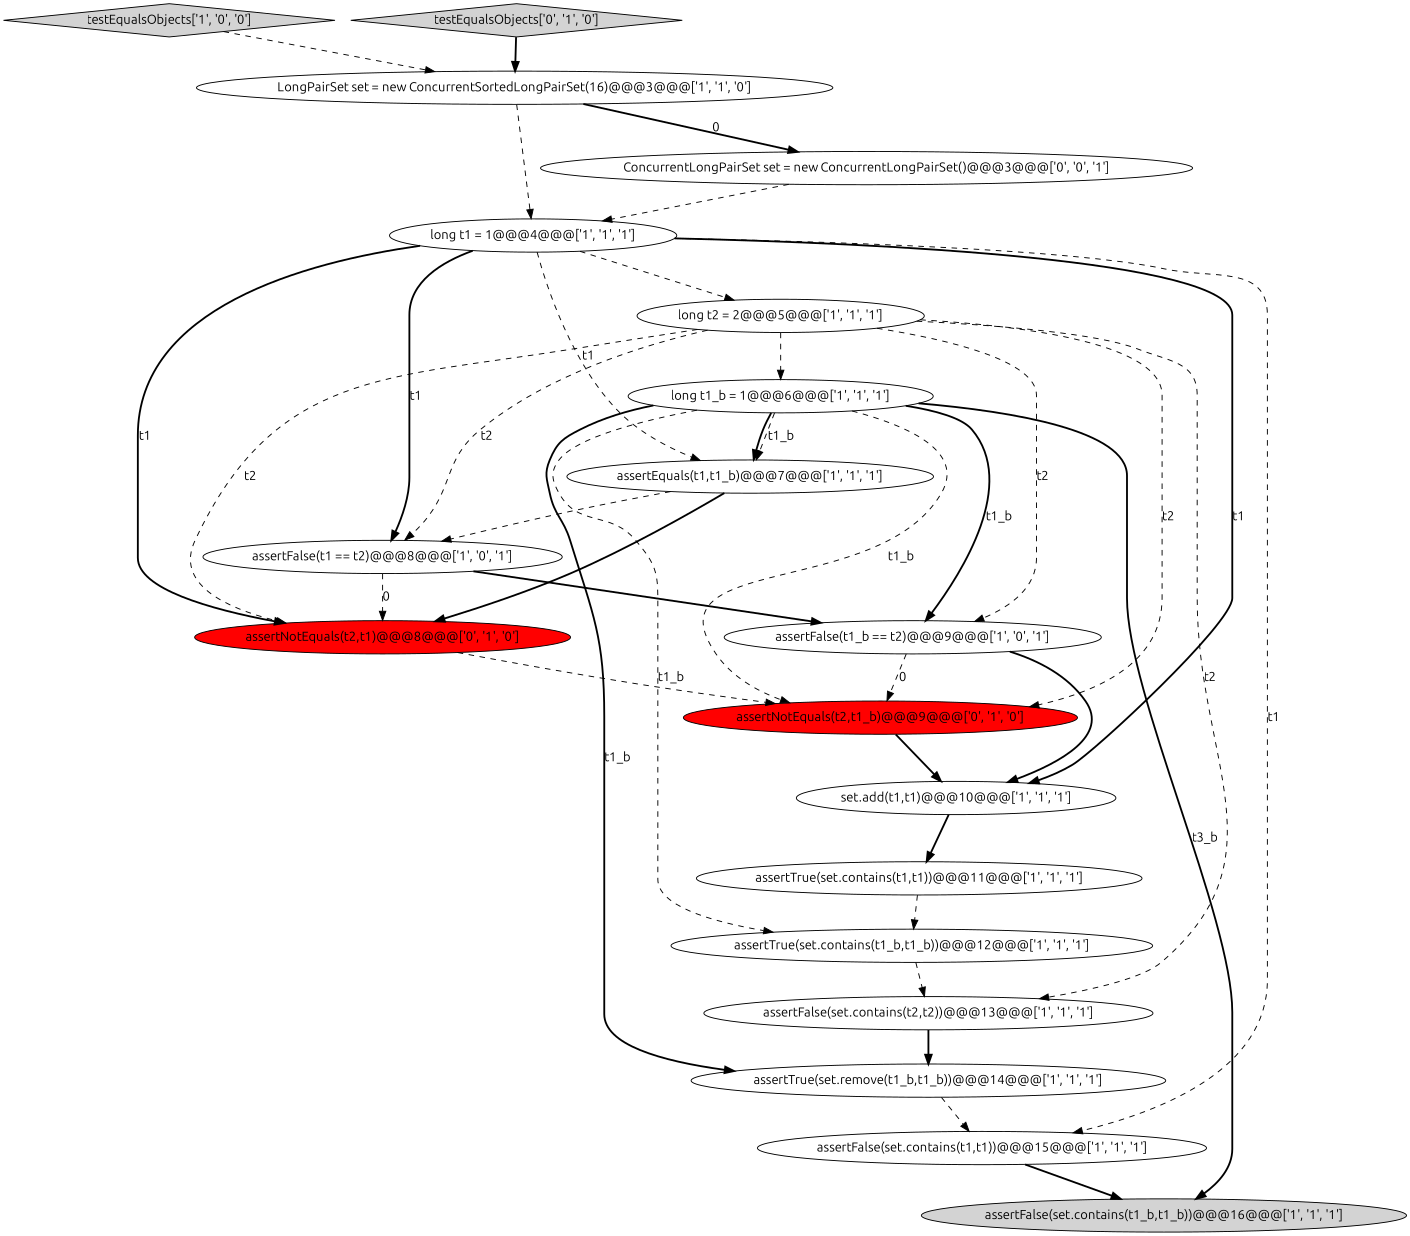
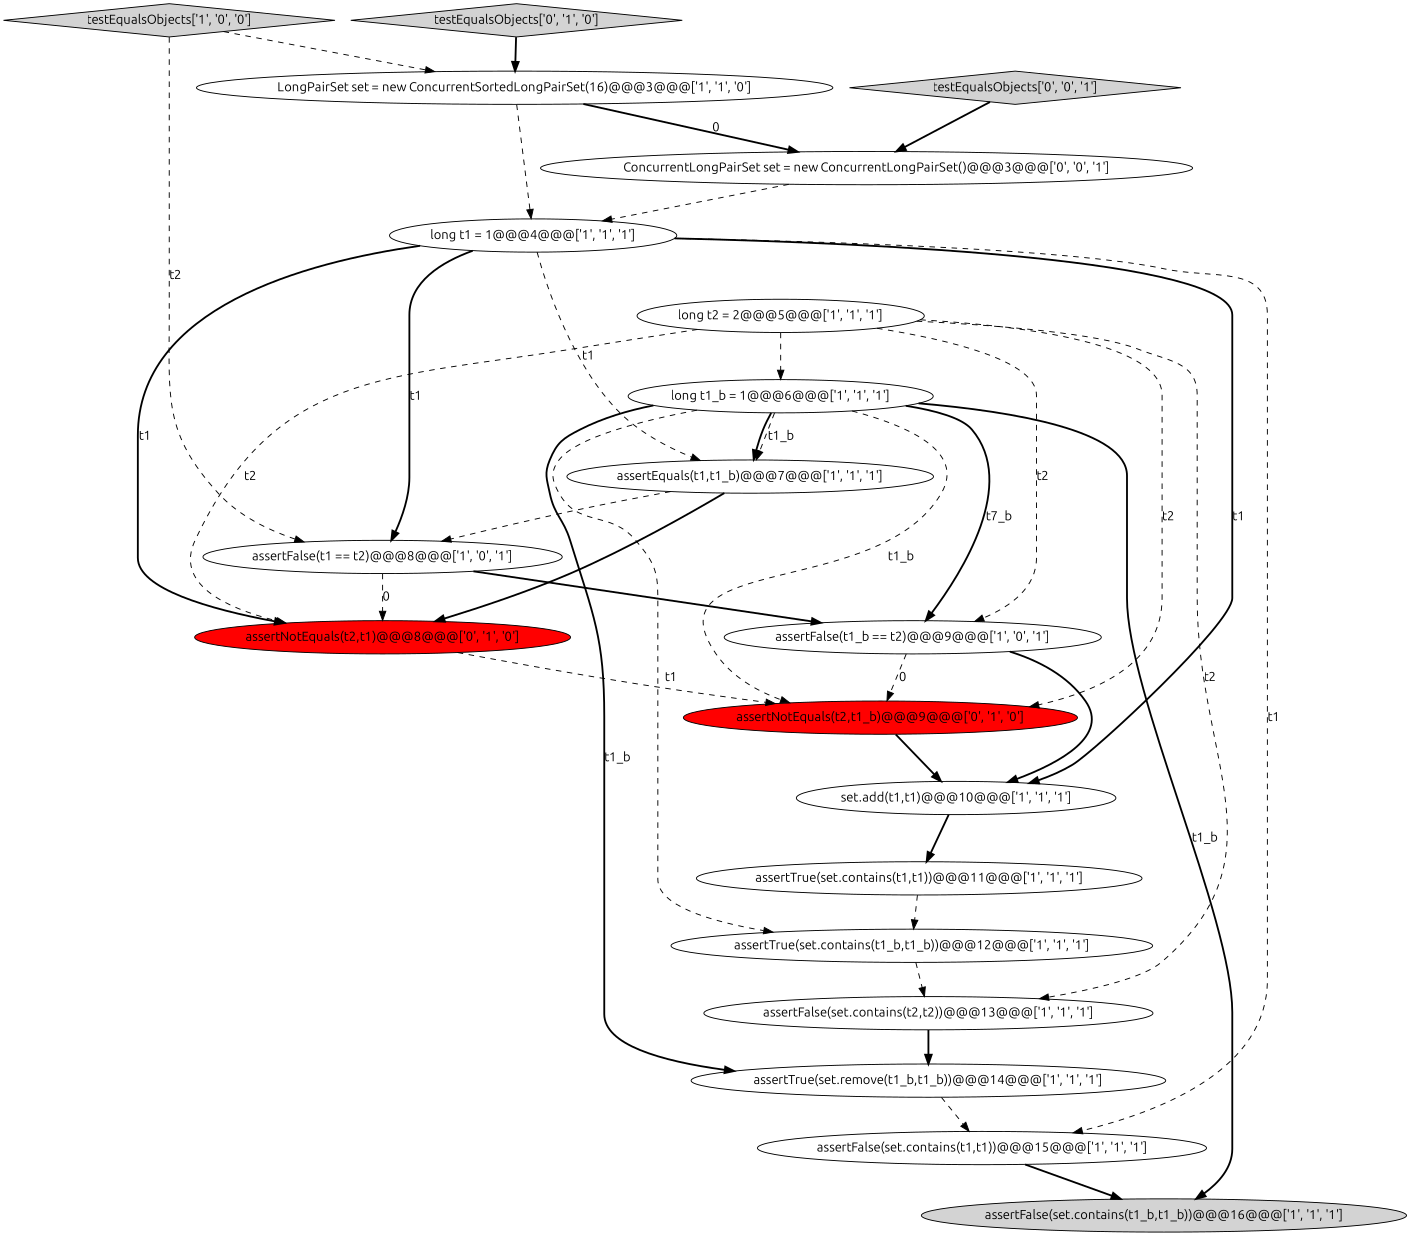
node "testEqualsObjects['0', '0', '1']": added
edge "long t1 = 1@@@4@@@['1', '1', '1']" -> "long t2 = 2@@@5@@@['1', '1', '1']": removed
edge "long t2 = 2@@@5@@@['1', '1', '1']" -> "assertFalse(t1 == t2)@@@8@@@['1', '0', '1']": now "testEqualsObjects['1', '0', '0']" -> "assertFalse(t1 == t2)@@@8@@@['1', '0', '1']"
edge "long t1_b = 1@@@6@@@['1', '1', '1']" -> "assertFalse(t1_b == t2)@@@9@@@['1', '0', '1']": label "t1_b" -> "t7_b"
edge "long t1_b = 1@@@6@@@['1', '1', '1']" -> "assertTrue(set.contains(t1_b,t1_b))@@@12@@@['1', '1', '1']": label "t1_b" -> "t1"
edge "long t1_b = 1@@@6@@@['1', '1', '1']" -> "assertFalse(set.contains(t1_b,t1_b))@@@16@@@['1', '1', '1']": label "t3_b" -> "t1_b"
